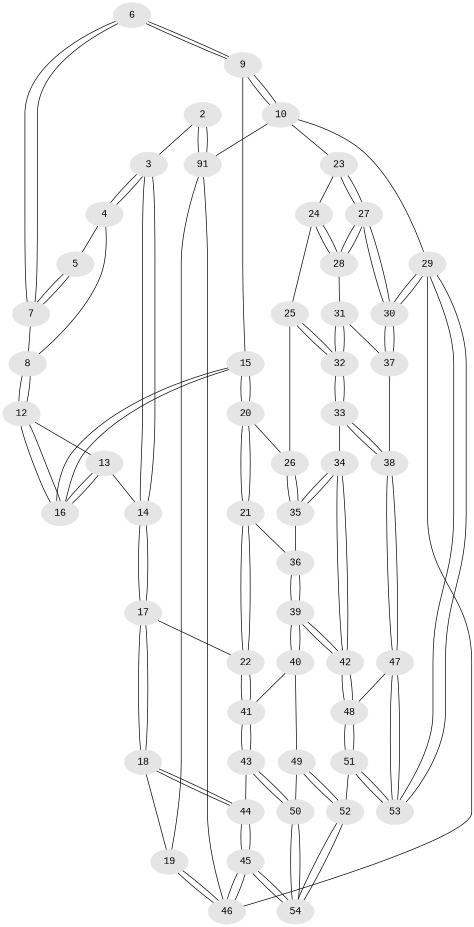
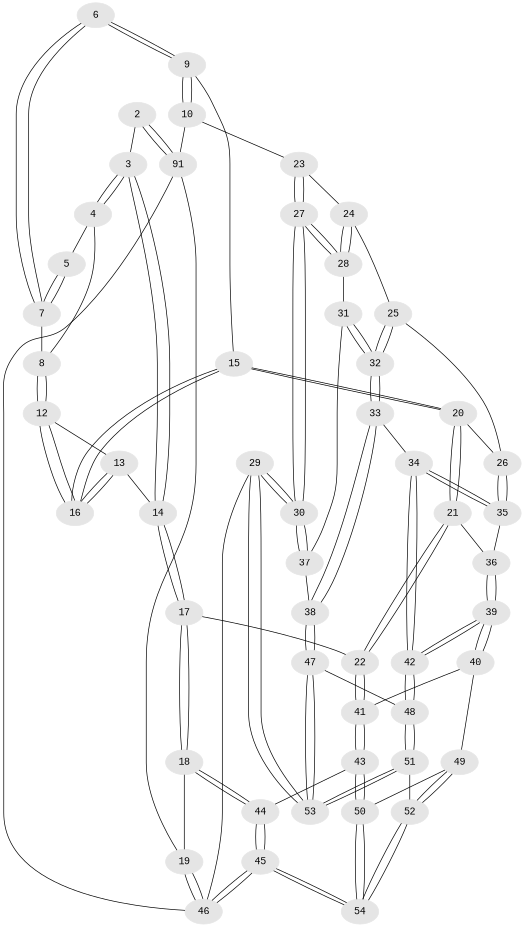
edge "10" -- "29": removed
